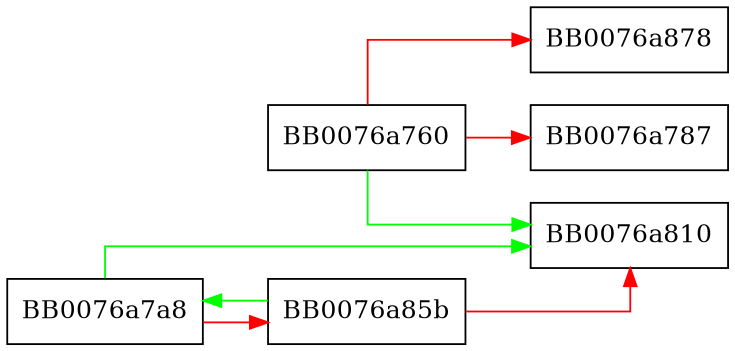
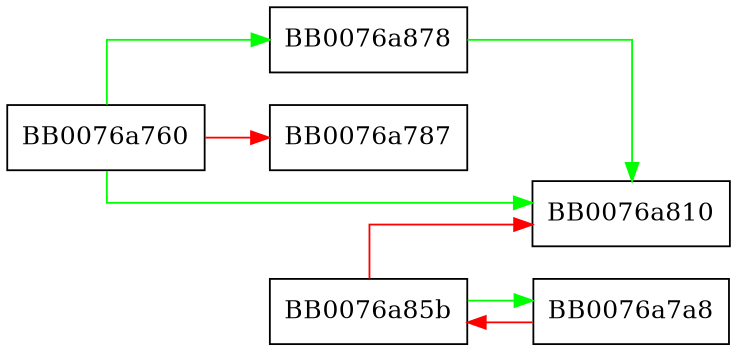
edge "BB0076a760" -> "BB0076a878": color red -> green
edge "BB0076a7a8" -> "BB0076a810": now "BB0076a878" -> "BB0076a810"
